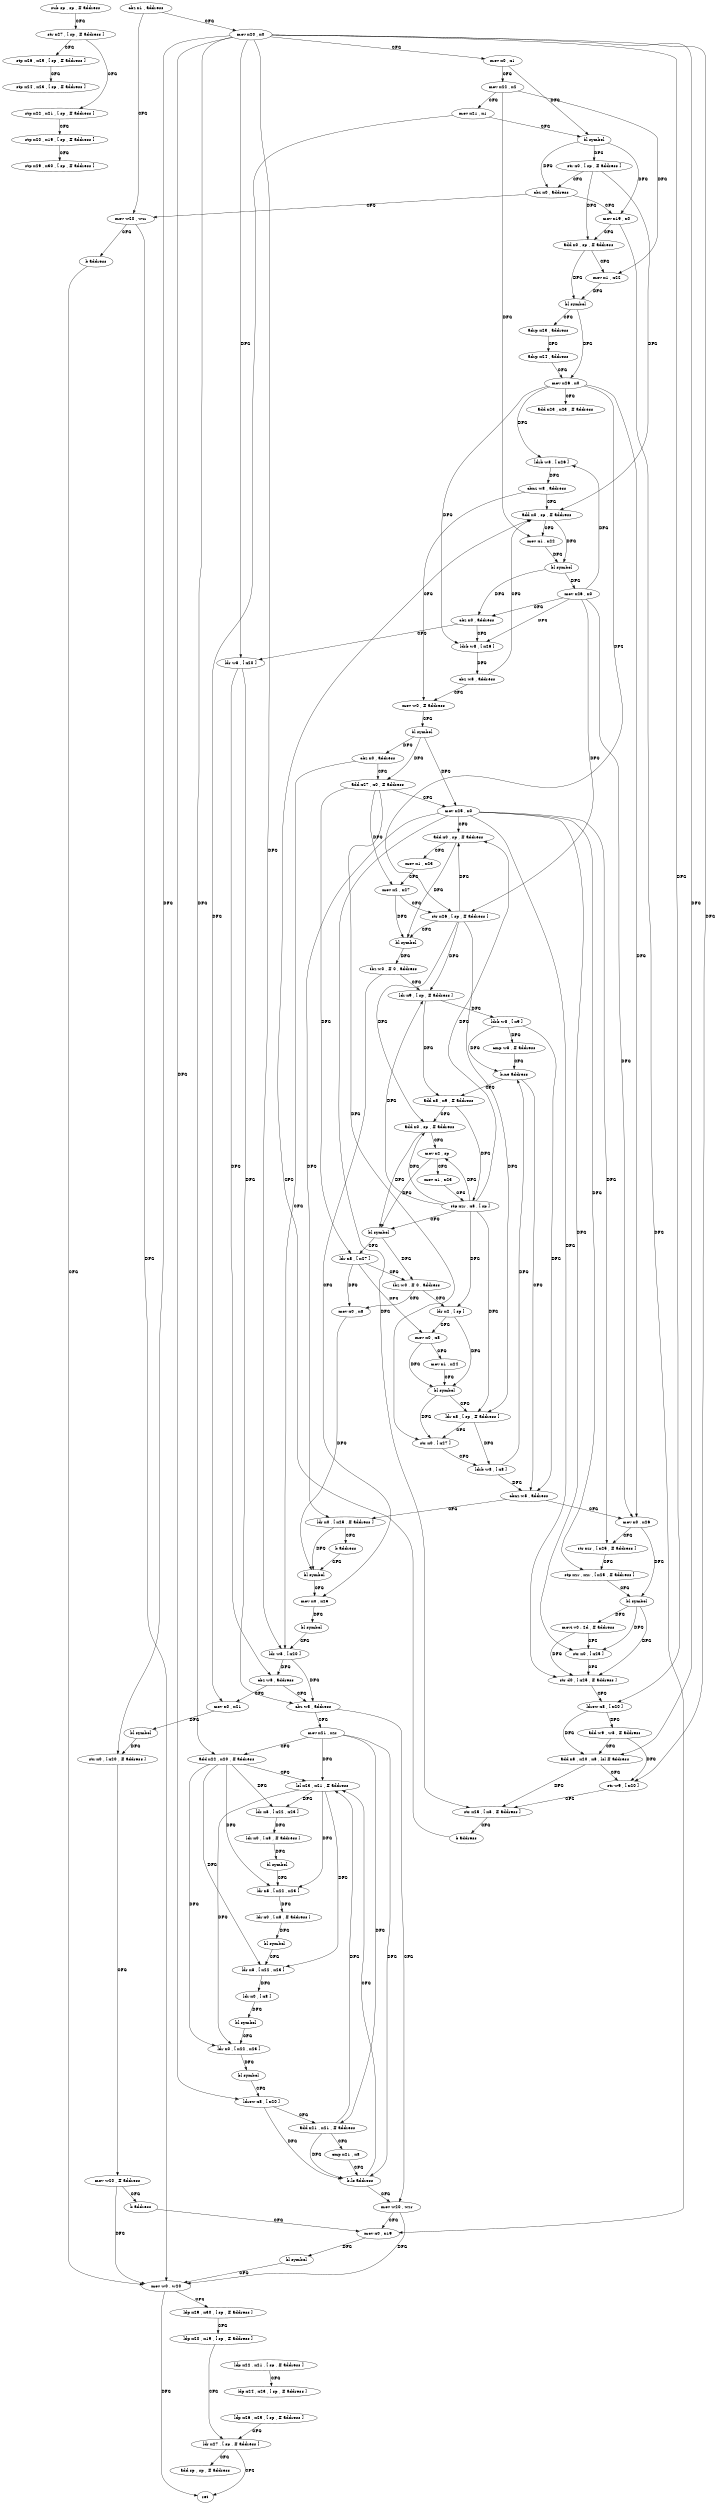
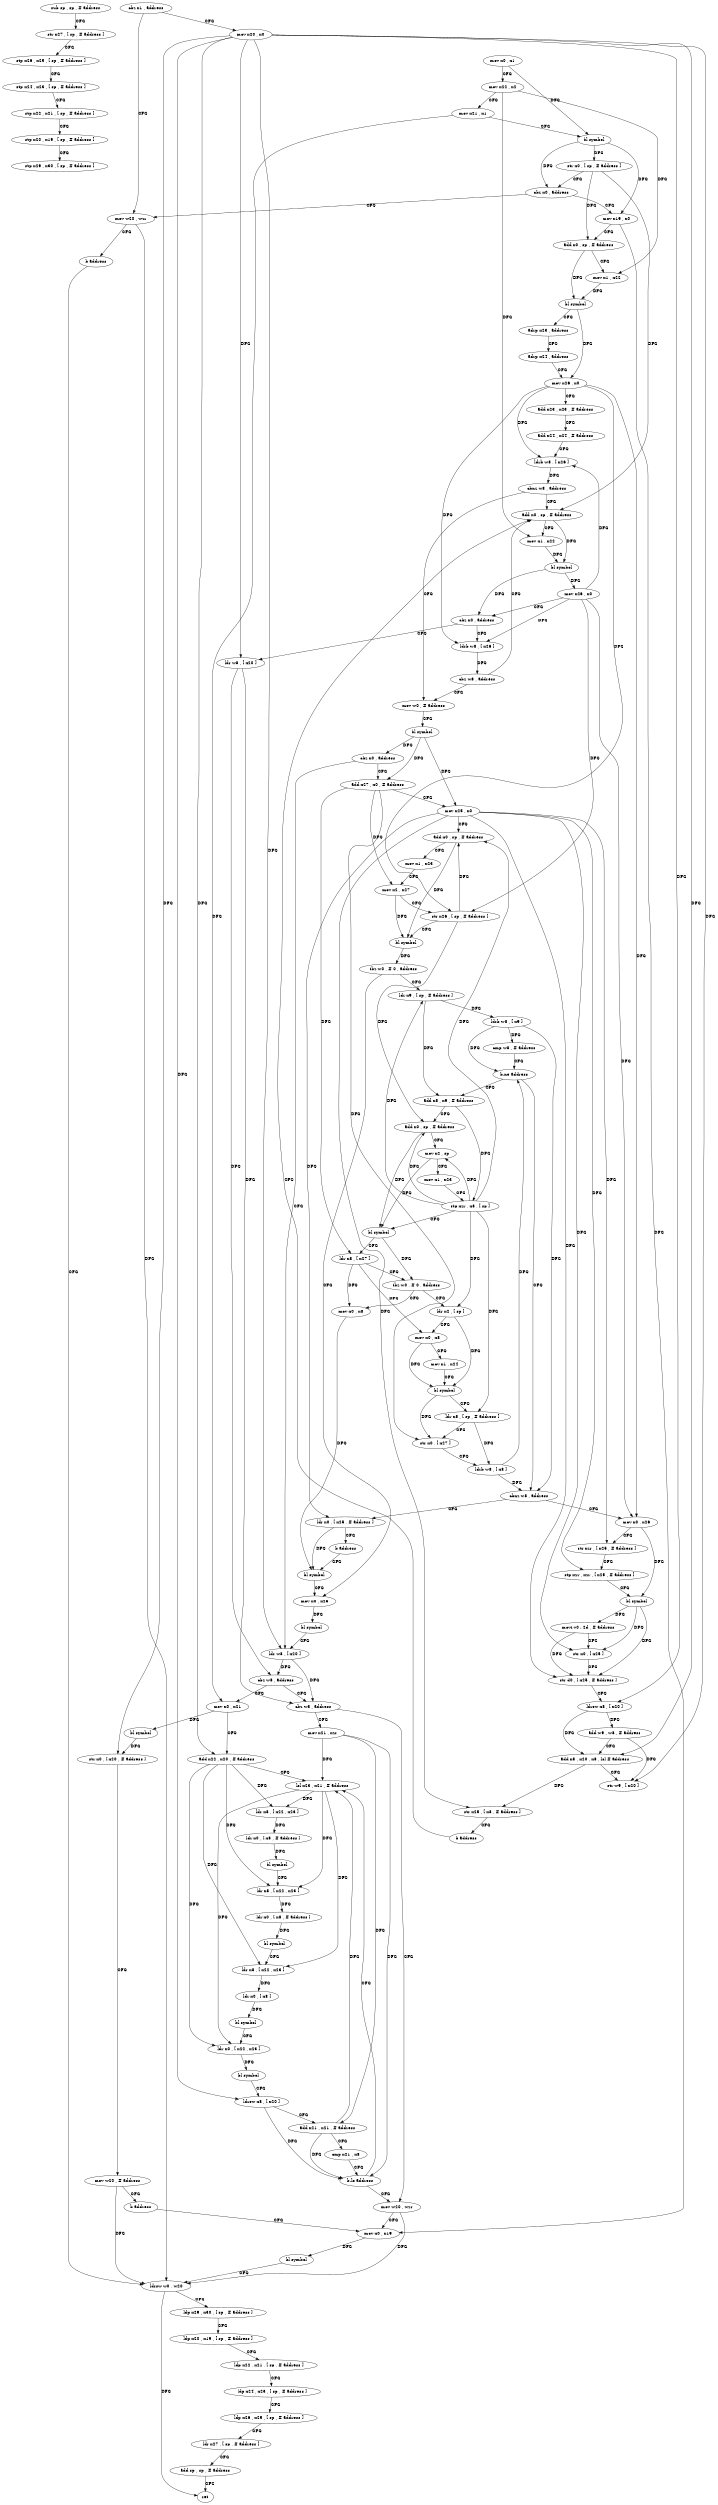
edge "mov x20 , x0" -> "mov x0 , x1": removed, label "CFG"
edge "str x27 , [ sp , # address ]" -> "stp x22 , x21 , [ sp , # address ]": now "stp x24 , x23 , [ sp , # address ]" -> "stp x22 , x21 , [ sp , # address ]"
node "add x24 , x24 , # address": added
edge "str x26 , [ sp , # address ]" -> "ldr x9 , [ sp , # address ]": removed, label "DFG"
edge "str x26 , [ sp , # address ]" -> "ldr x8 , [ sp , # address ]": removed, label "DFG"
edge "mov x21 , xzr" -> "add x22 , x20 , # address": now "mov x0 , x21" -> "add x22 , x20 , # address"
edge "str w9 , [ x20 ]" -> "str x25 , [ x8 , # address ]": removed, label "CFG"
node "mov w0 , w20": label "mov w0 , w20" -> "ldrsw w0 , w20"
edge "ldp x20 , x19 , [ sp , # address ]" -> "ldr x27 , [ sp , # address ]": now "ldp x20 , x19 , [ sp , # address ]" -> "ldp x22 , x21 , [ sp , # address ]"
edge "ldp x24 , x23 , [ sp , # address ]" -> "ldp x26 , x25 , [ sp , # address ]": added, label "CFG"
edge "ldr x27 , [ sp , # address ]" -> "ret": now "add sp , sp , # address" -> "ret"
